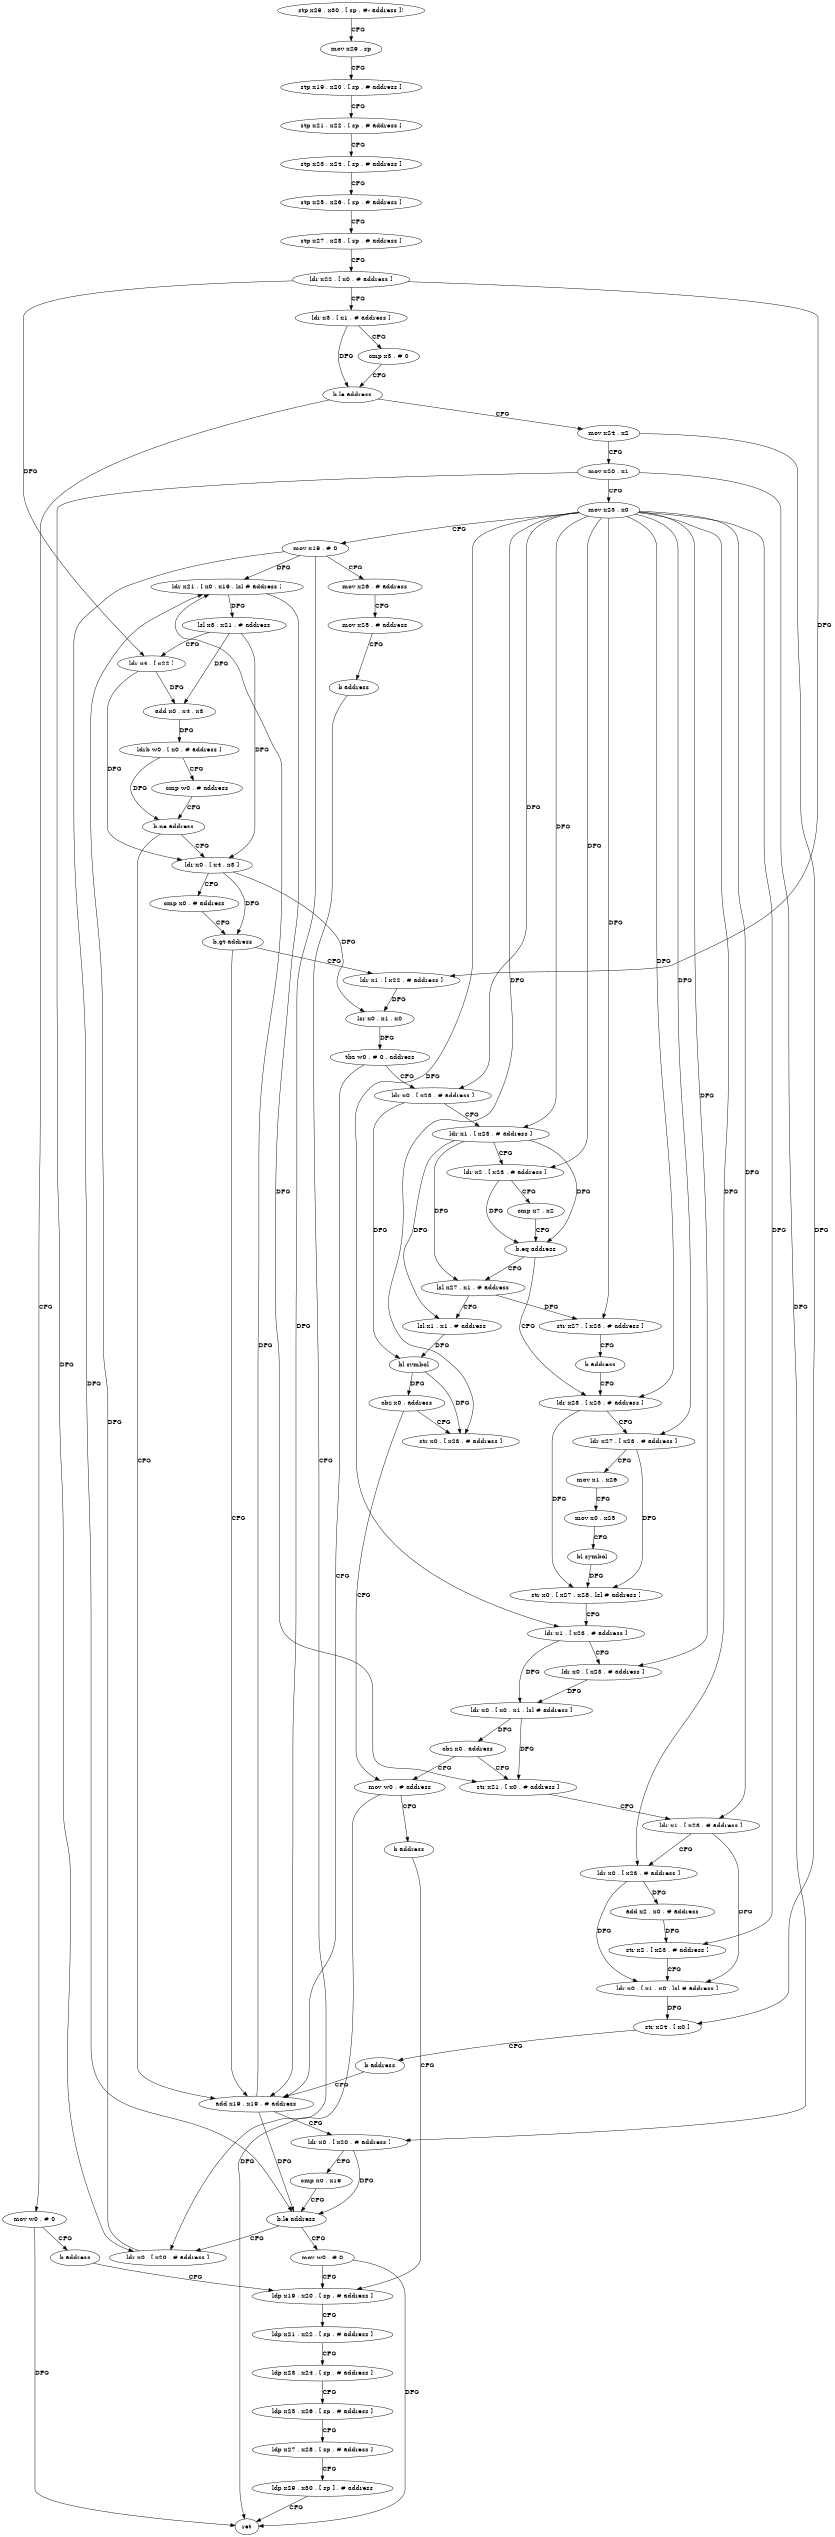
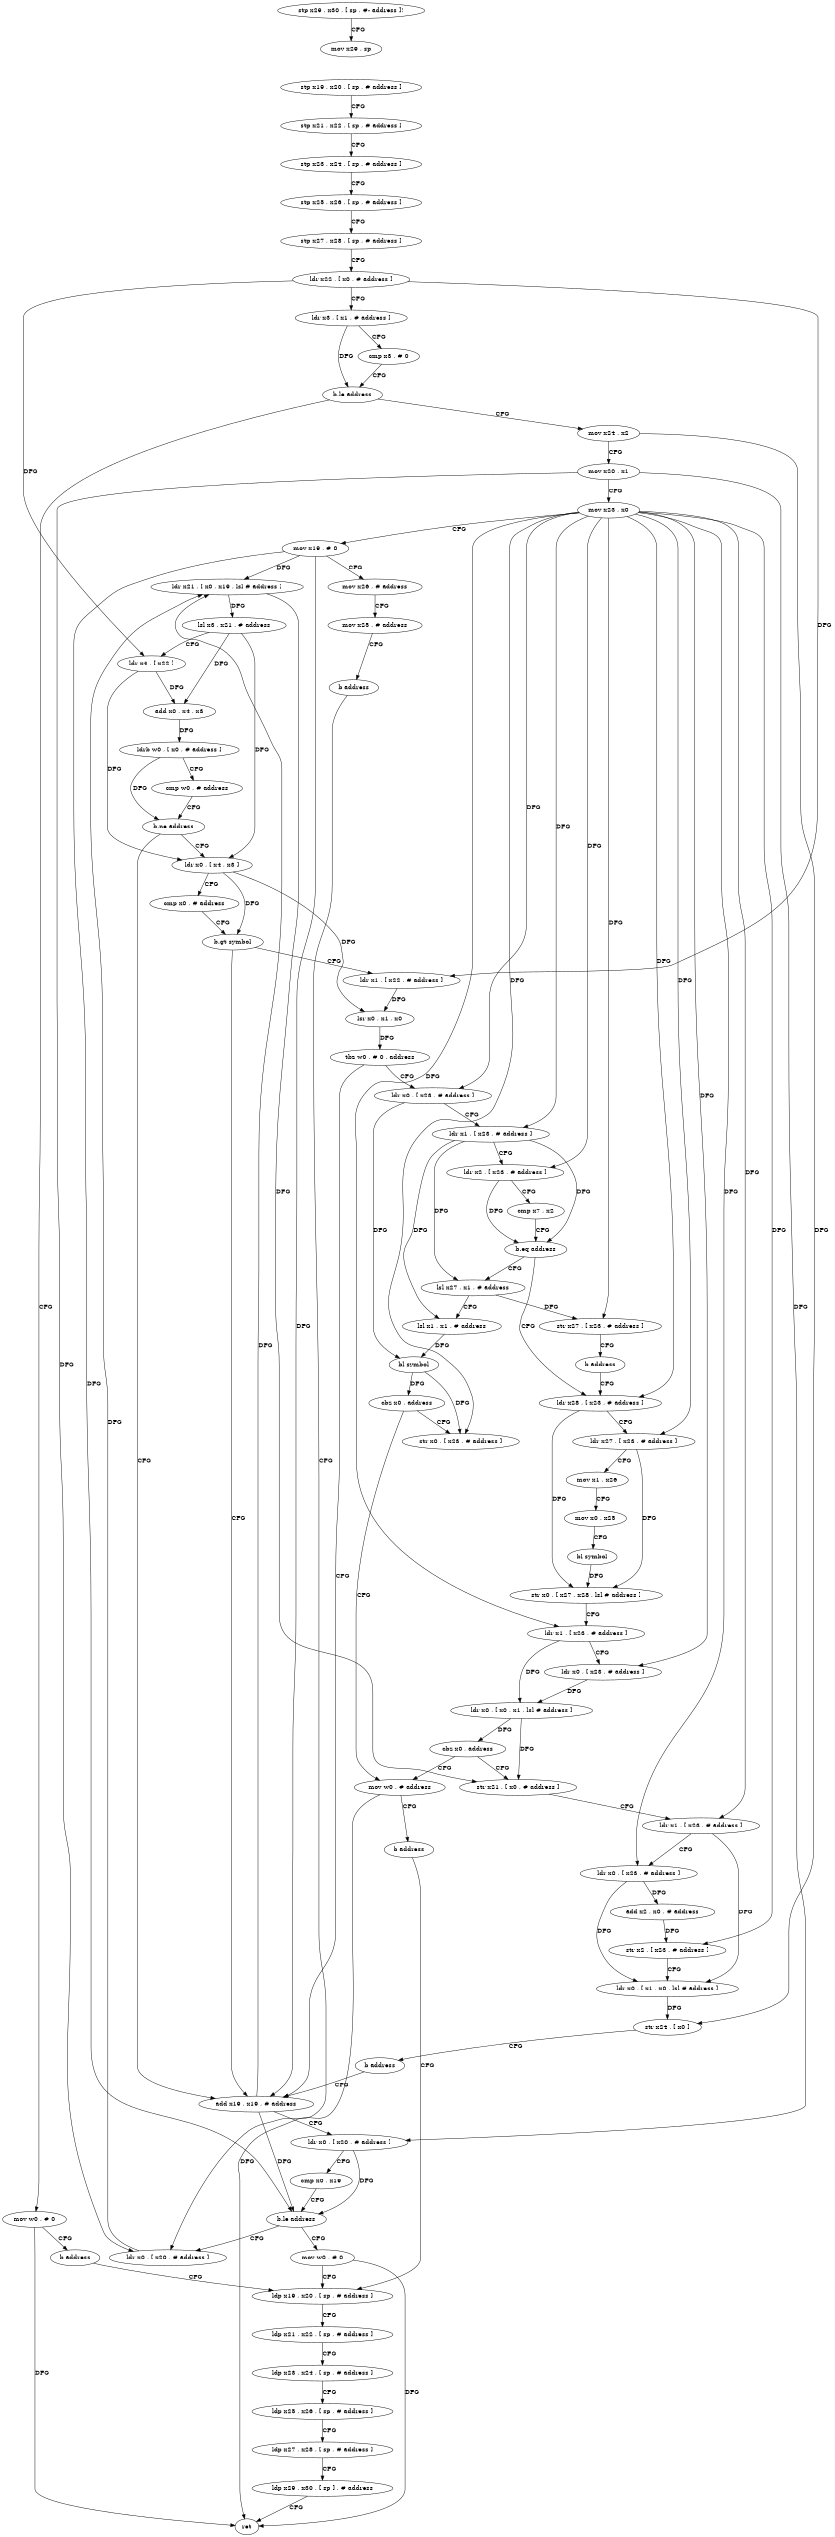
edge "mov x29 , sp" -> "stp x19 , x20 , [ sp , # address ]": removed, label "CFG"
node "b.gt address": label "b.gt address" -> "b.gt symbol"
